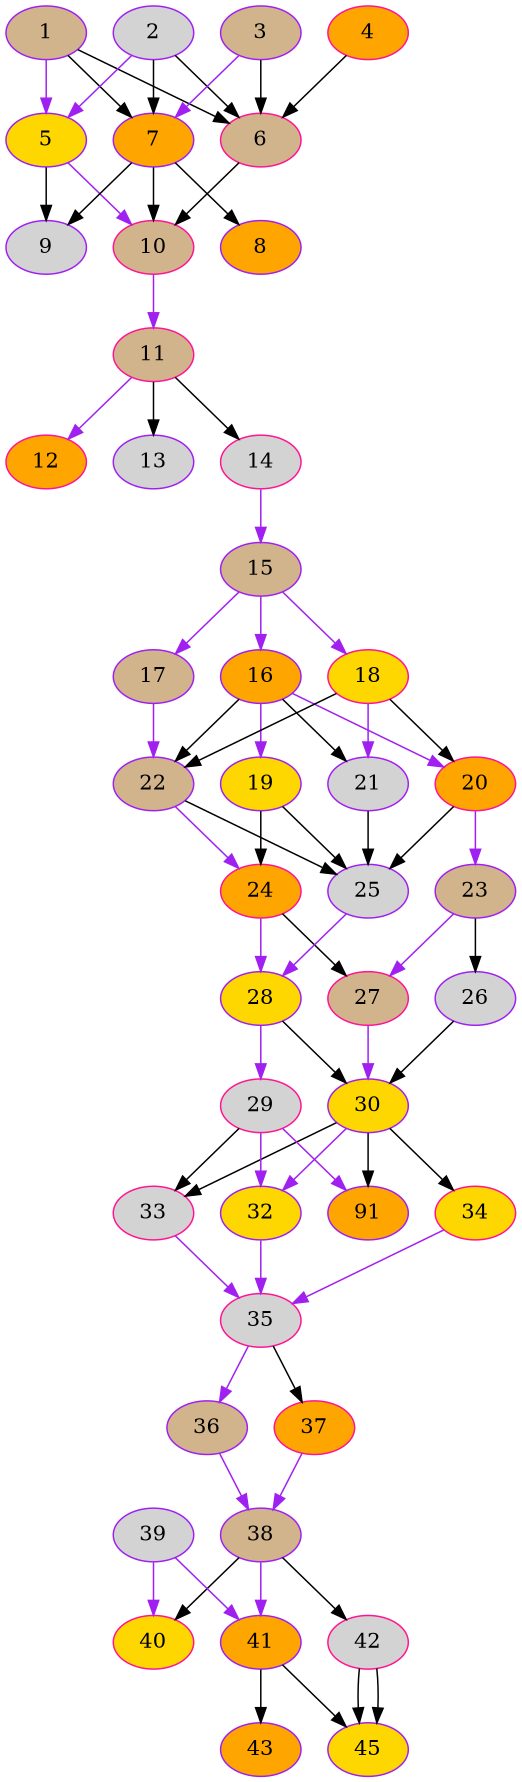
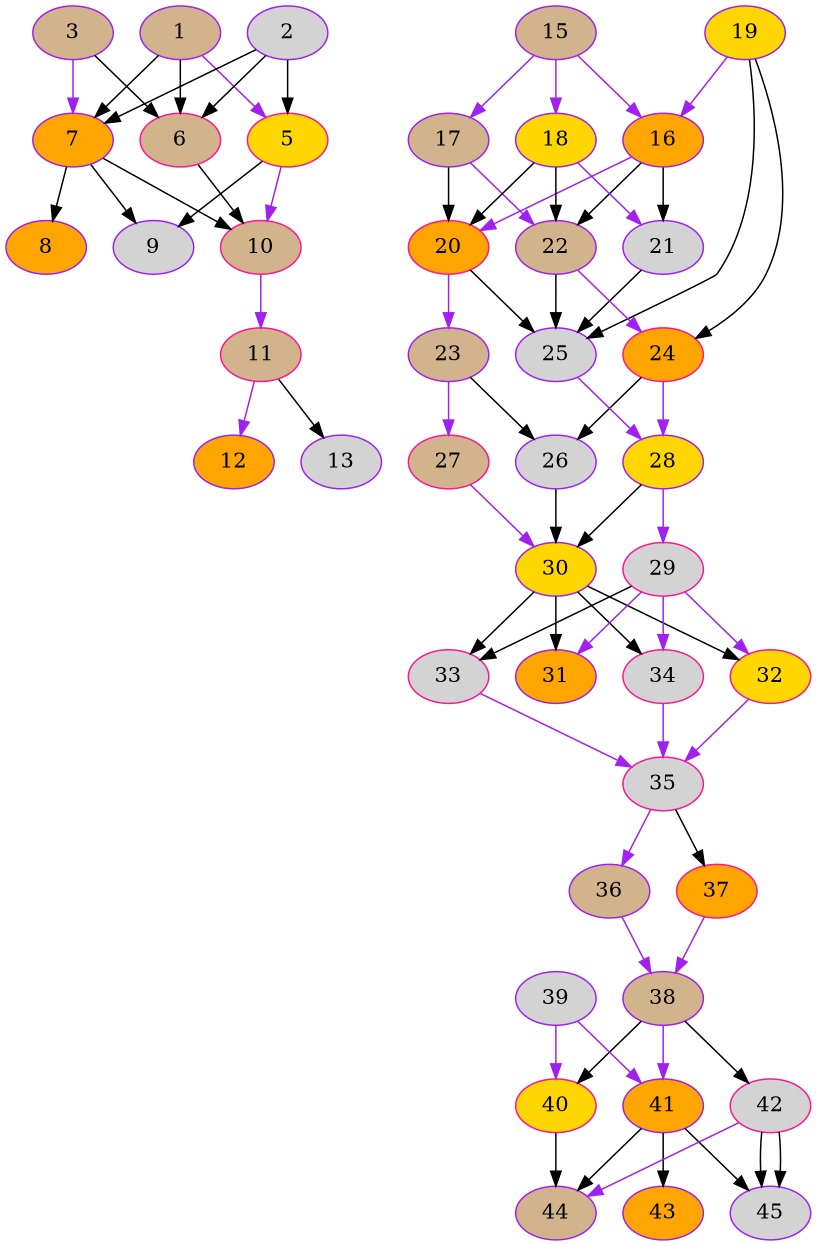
node "4": removed
edge "2" -> "5": color purple -> black
node "5": color purple -> deeppink
edge "17" -> "20": added
node "12": color deeppink -> purple
node "14": removed
edge "29" -> "34": added
node "18": color deeppink -> purple
edge "16" -> "19": reversed
edge "24" -> "27": now "24" -> "26"
edge "30" -> "32": color purple -> black
node "32": color purple -> deeppink
node "91": label "91" -> "31"
node "34": fillcolor gold -> lightgrey
node "44": added
node "45": fillcolor gold -> lightgrey
